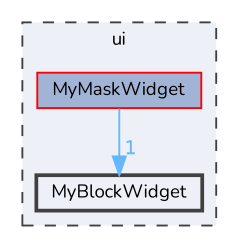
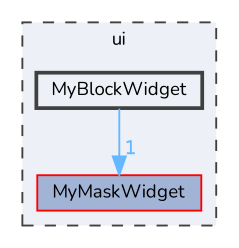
edge "MyMaskWidget" -> "MyBlockWidget": reversed
